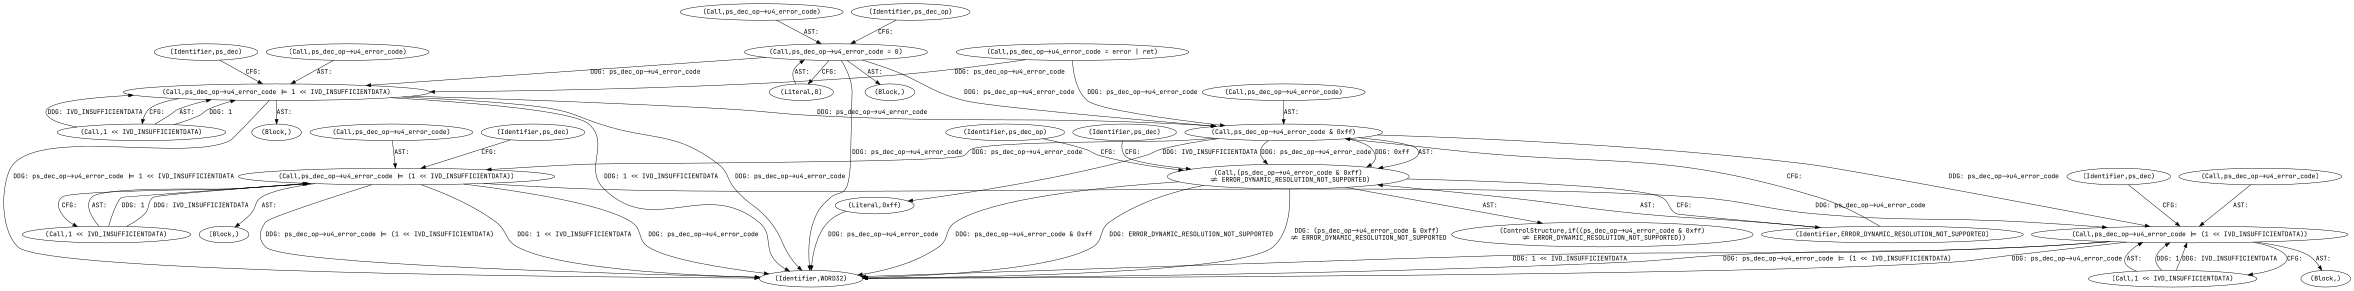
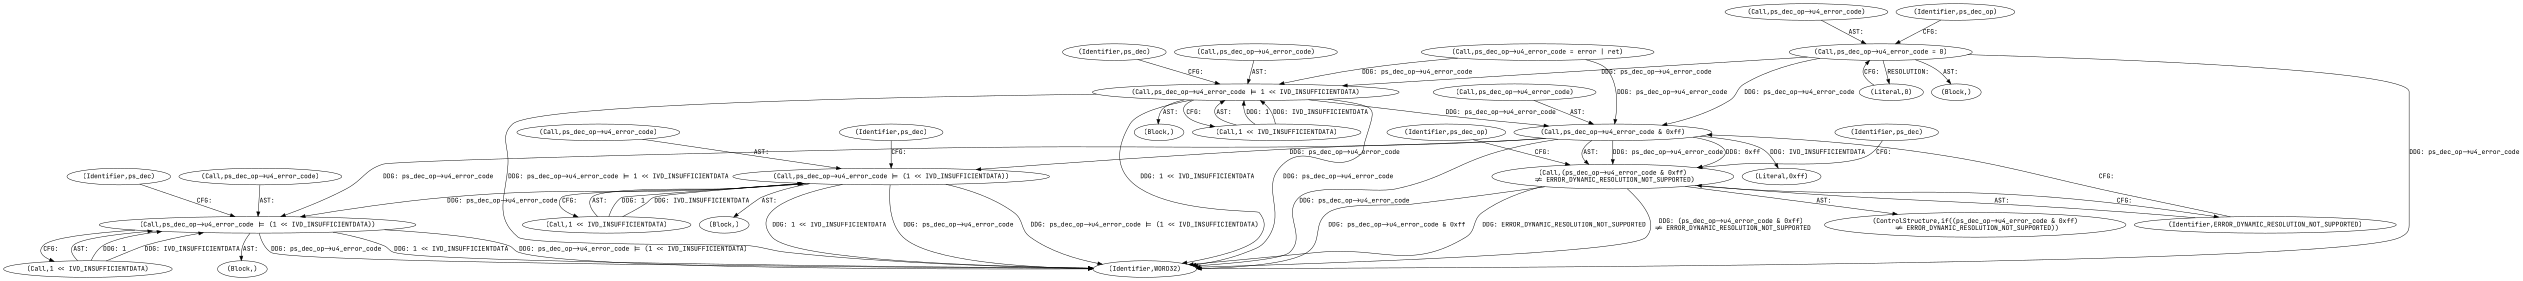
edge "(Literal,0)" -> "(Call,ps_dec_op->u4_error_code = 0)": label "AST: " -> "CFG: "
edge "(Call,ps_dec_op->u4_error_code = 0)" -> "(Literal,0)": label "CFG: " -> "RESOLUTION: "
edge "(Literal,0xff)" -> "(Identifier,WORD32)": now "(Call,ps_dec_op->u4_error_code & 0xff)" -> "(Identifier,WORD32)"
